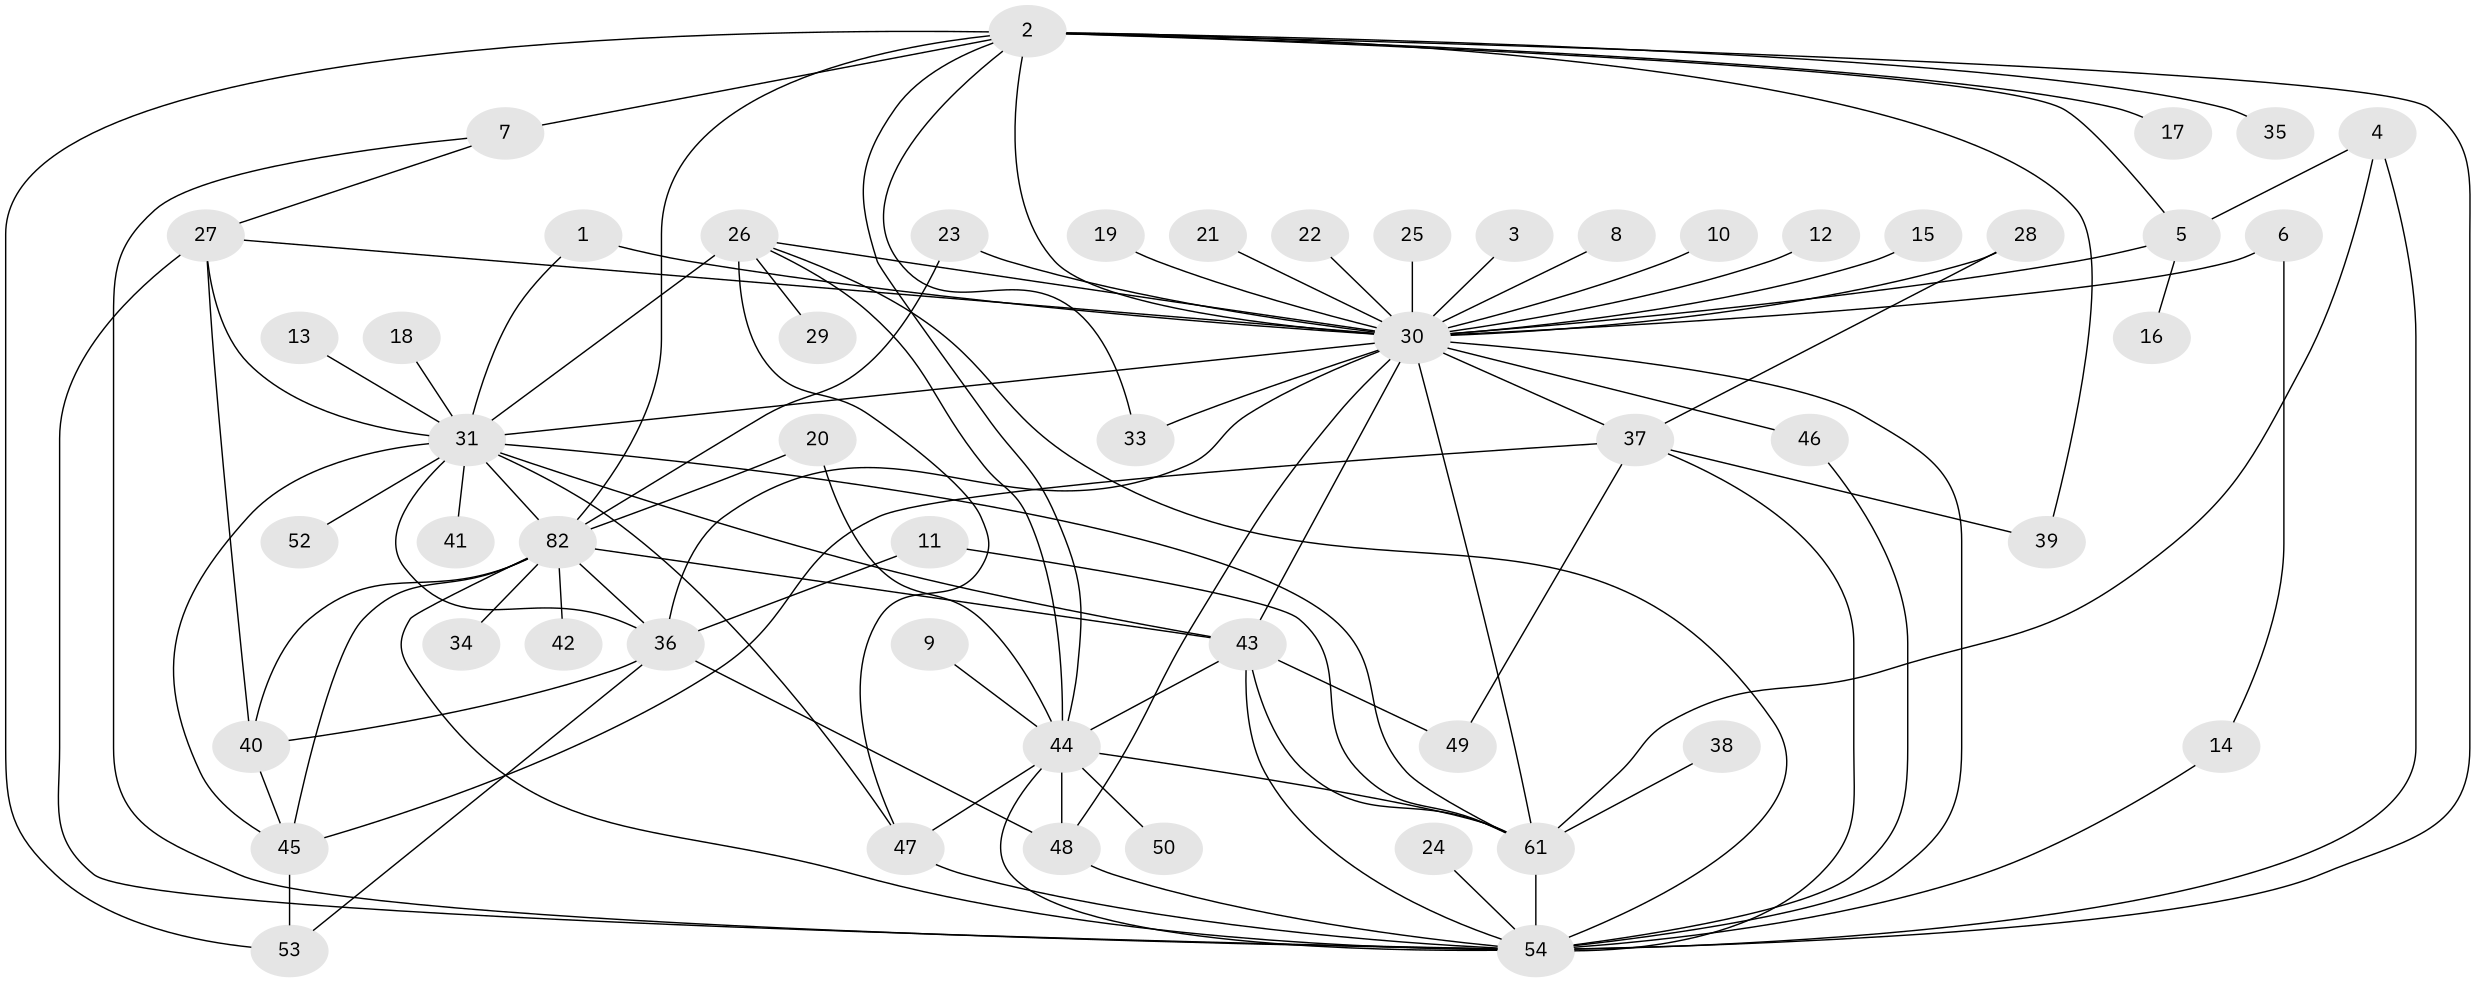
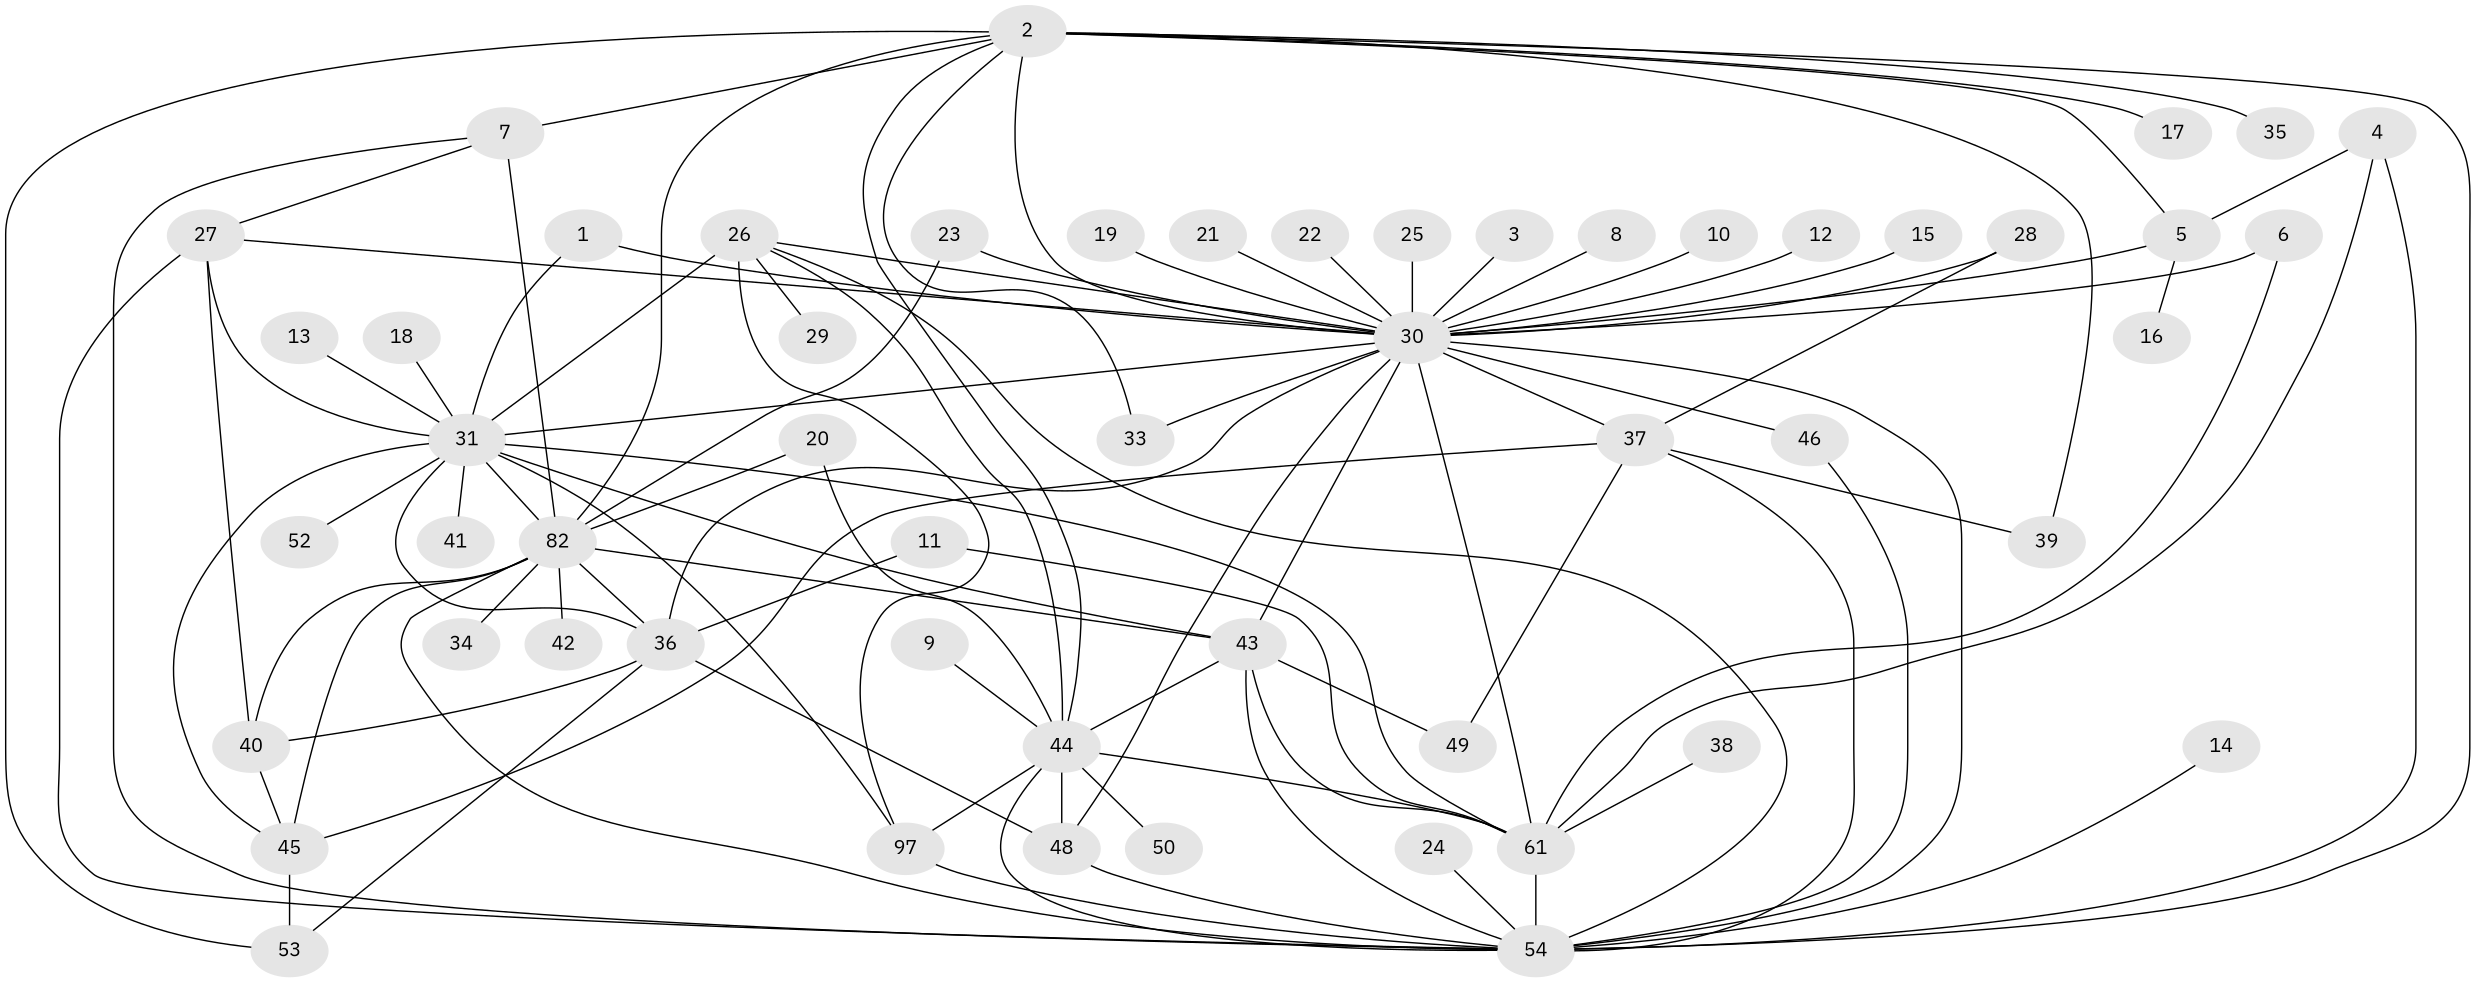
edge "7" -- "82": added
edge "6" -- "14": now "6" -- "61"
node "47": label "47" -> "97"
